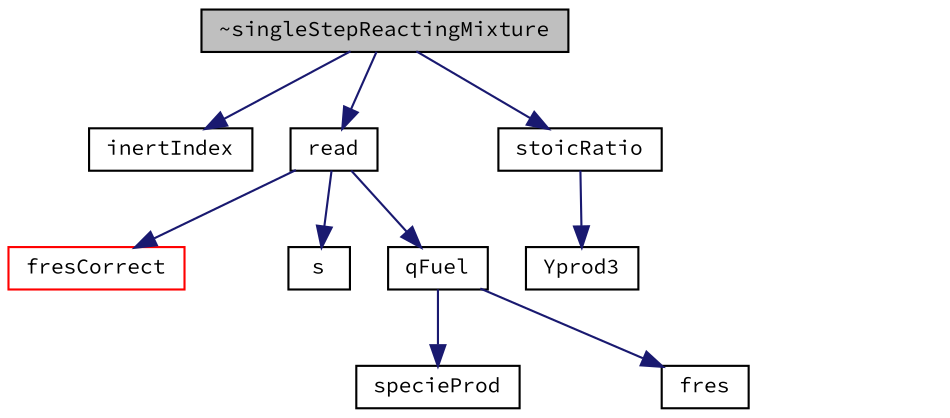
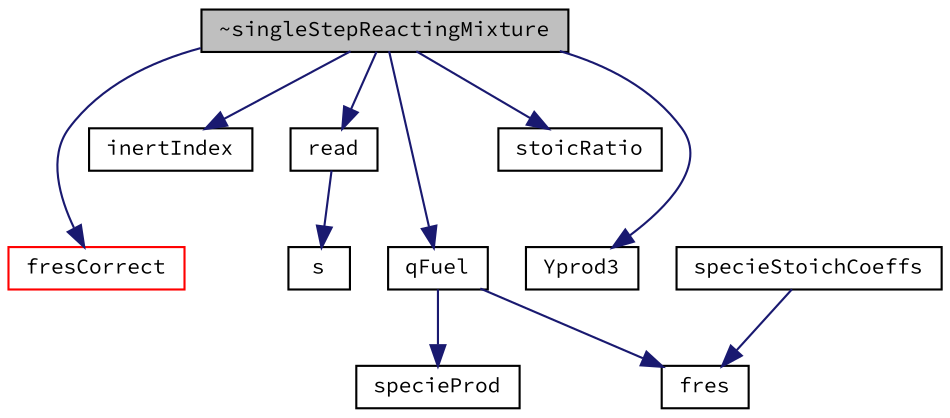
edge "stoicRatio" -> "Yprod3": now "~singleStepReactingMixture" -> "Yprod3"
edge "read" -> "qFuel": now "~singleStepReactingMixture" -> "qFuel"
edge "read" -> "fresCorrect": now "~singleStepReactingMixture" -> "fresCorrect"
node "specieStoichCoeffs": added
